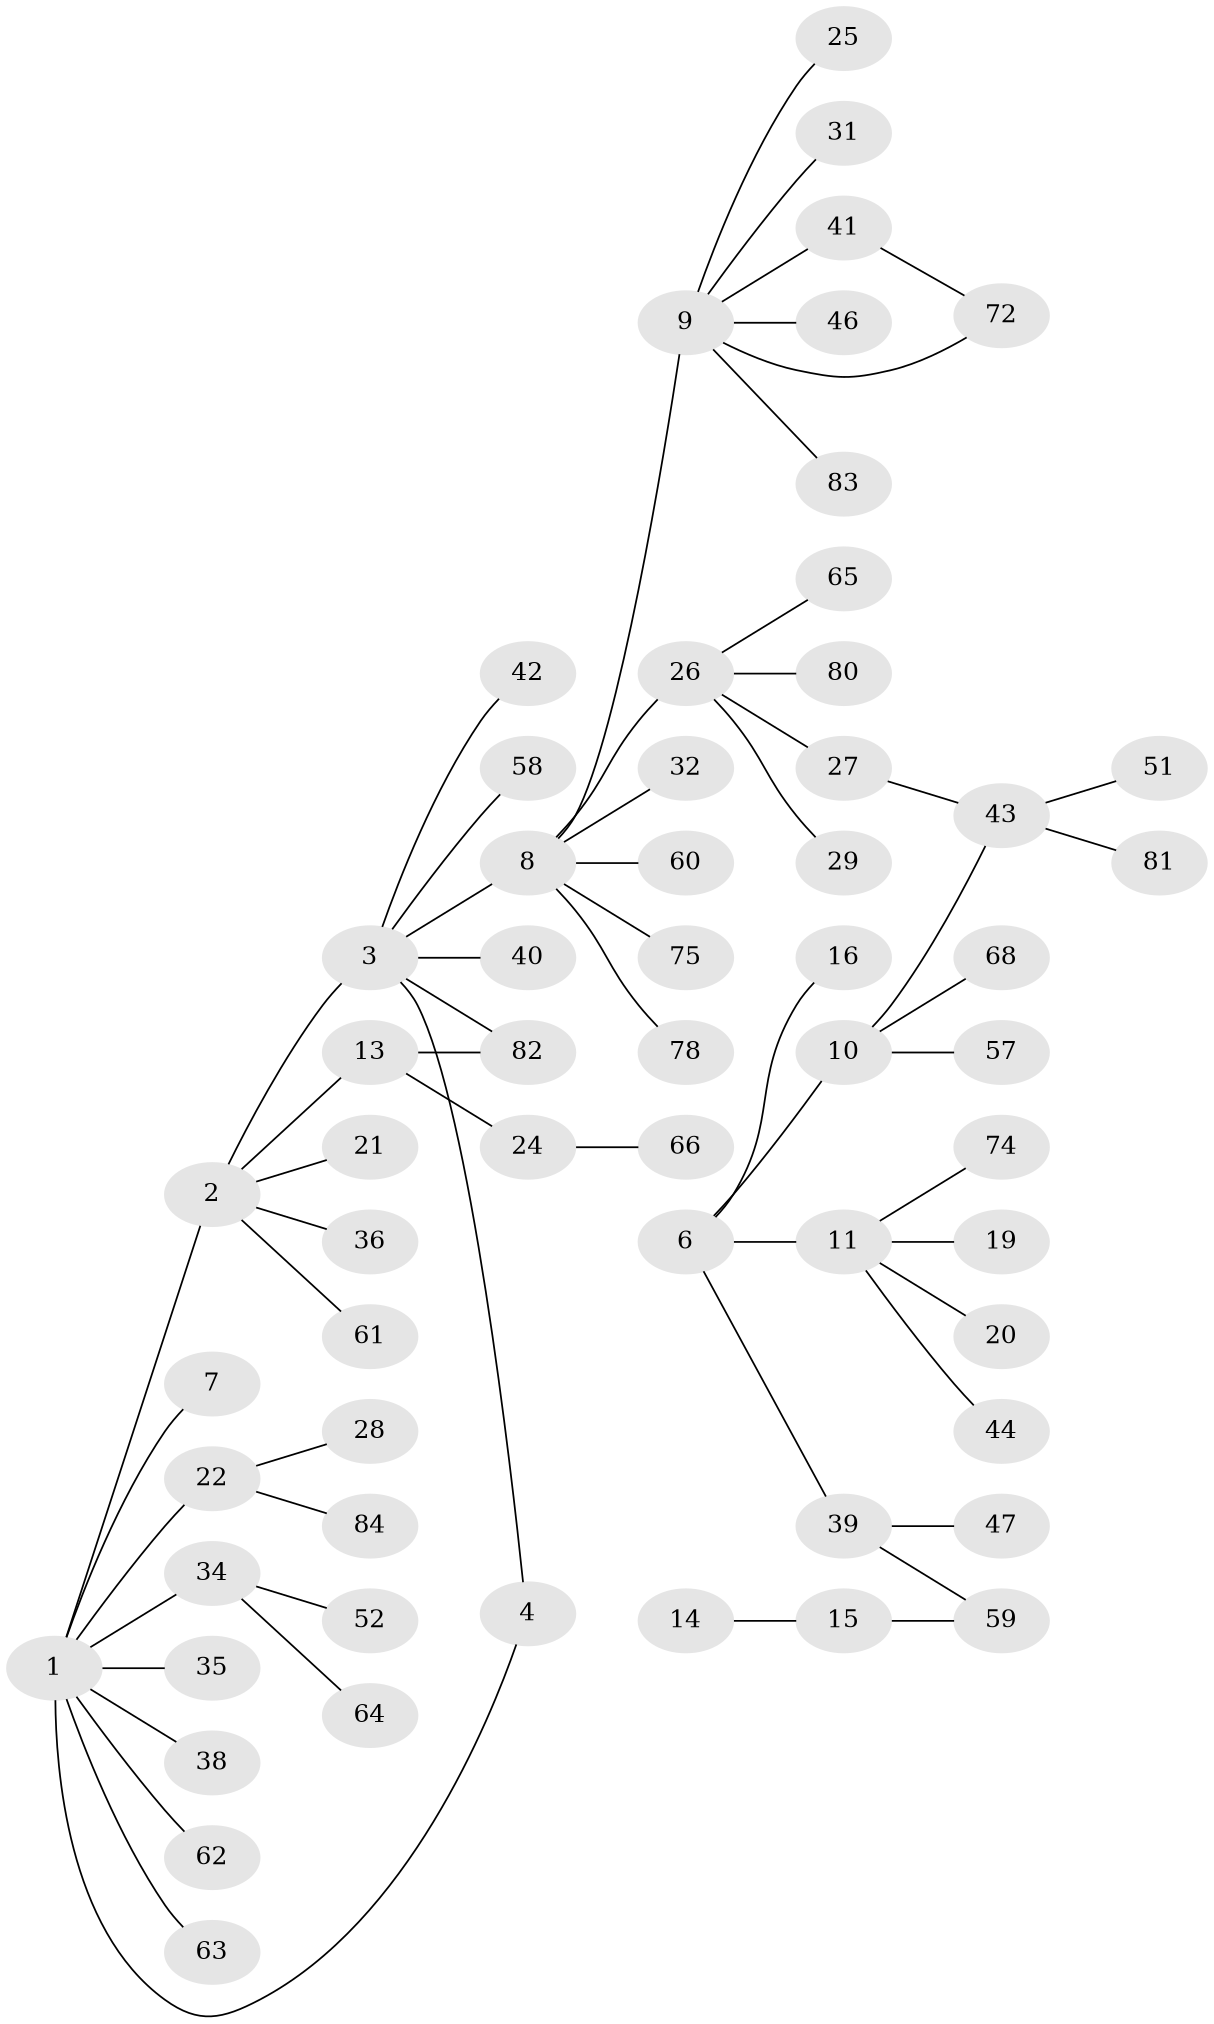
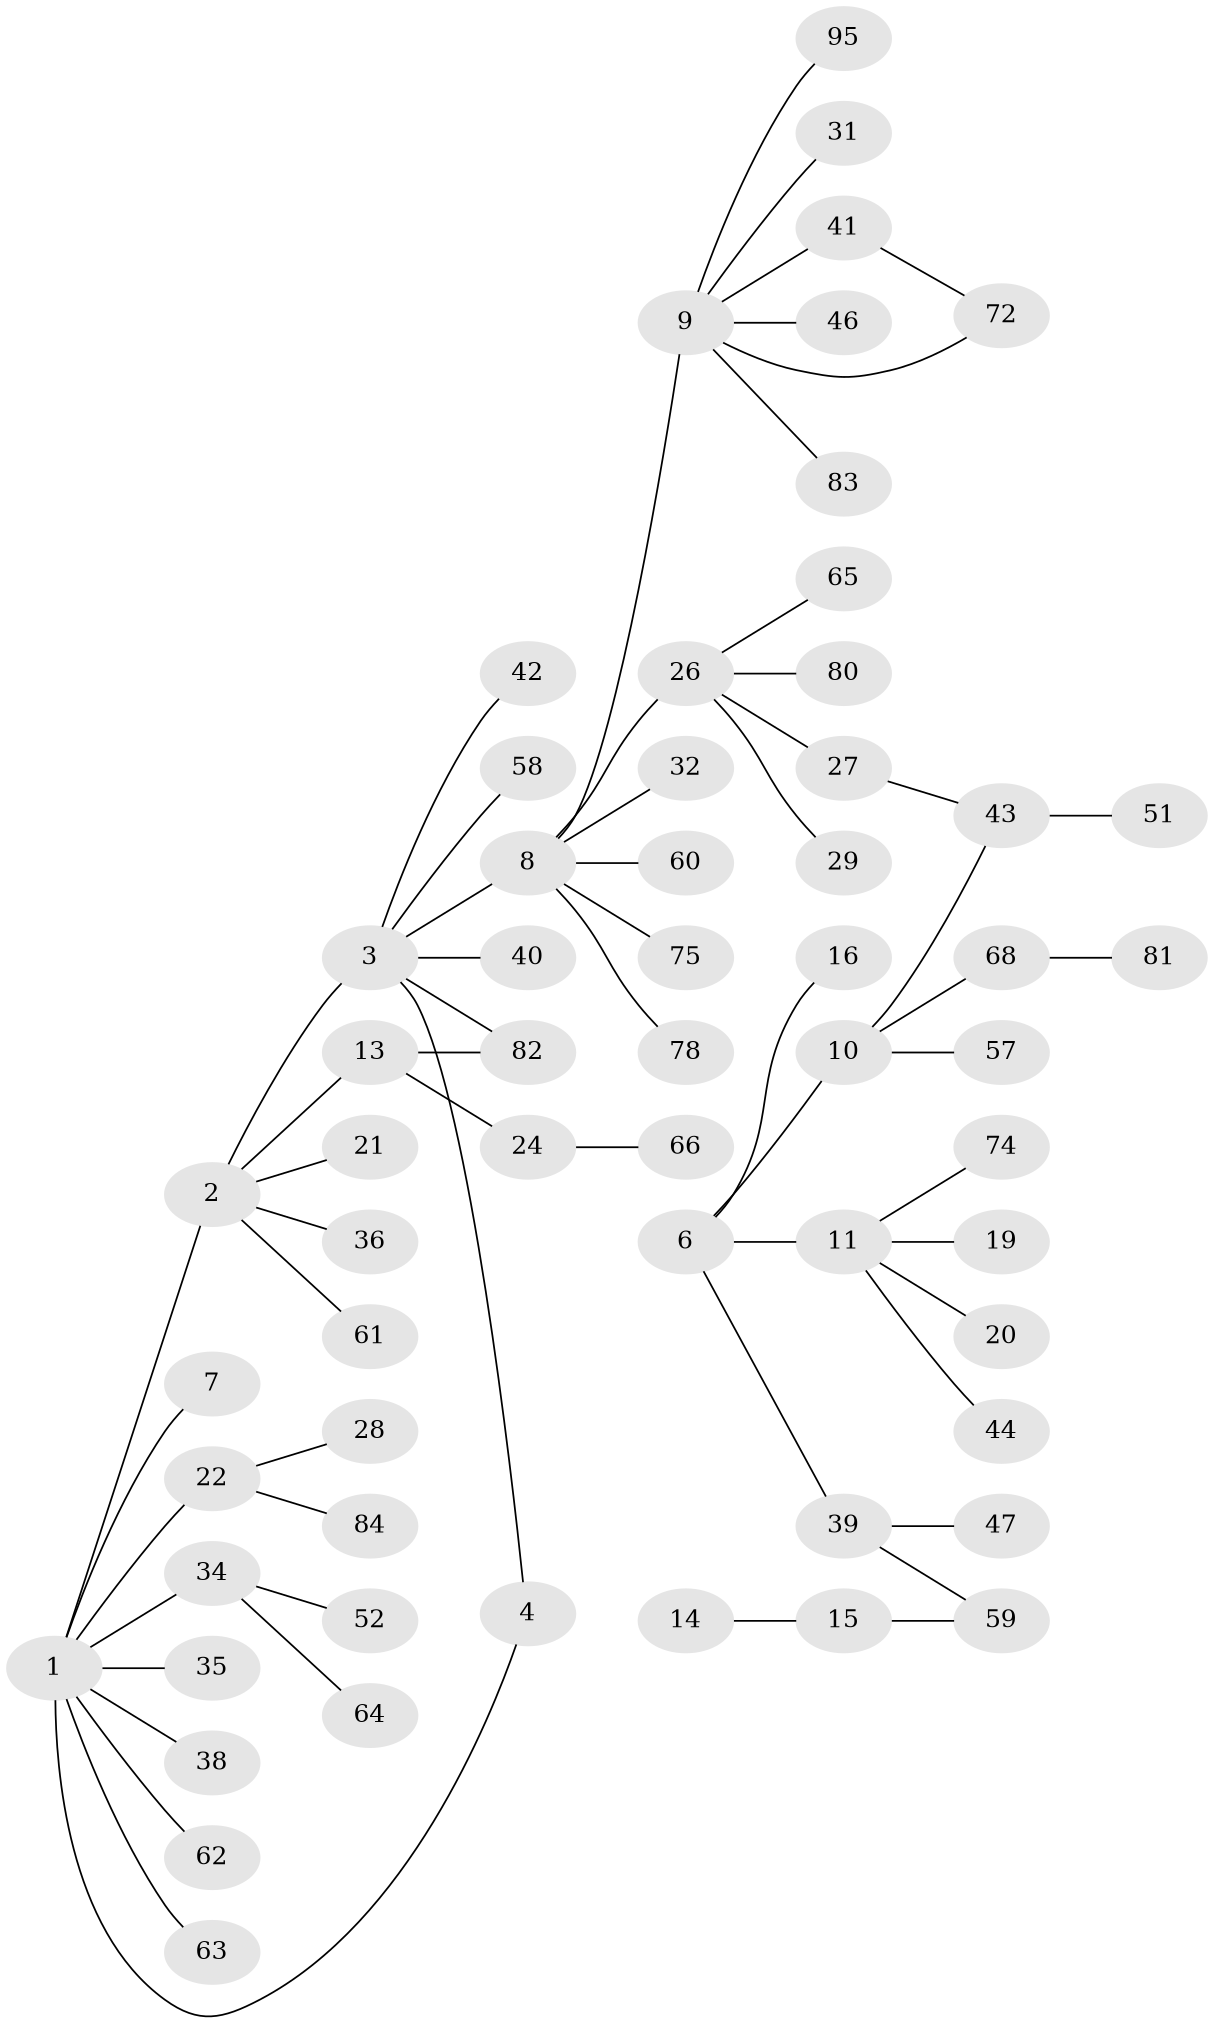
node "25": label "25" -> "95"
edge "43" -- "81": now "68" -- "81"
